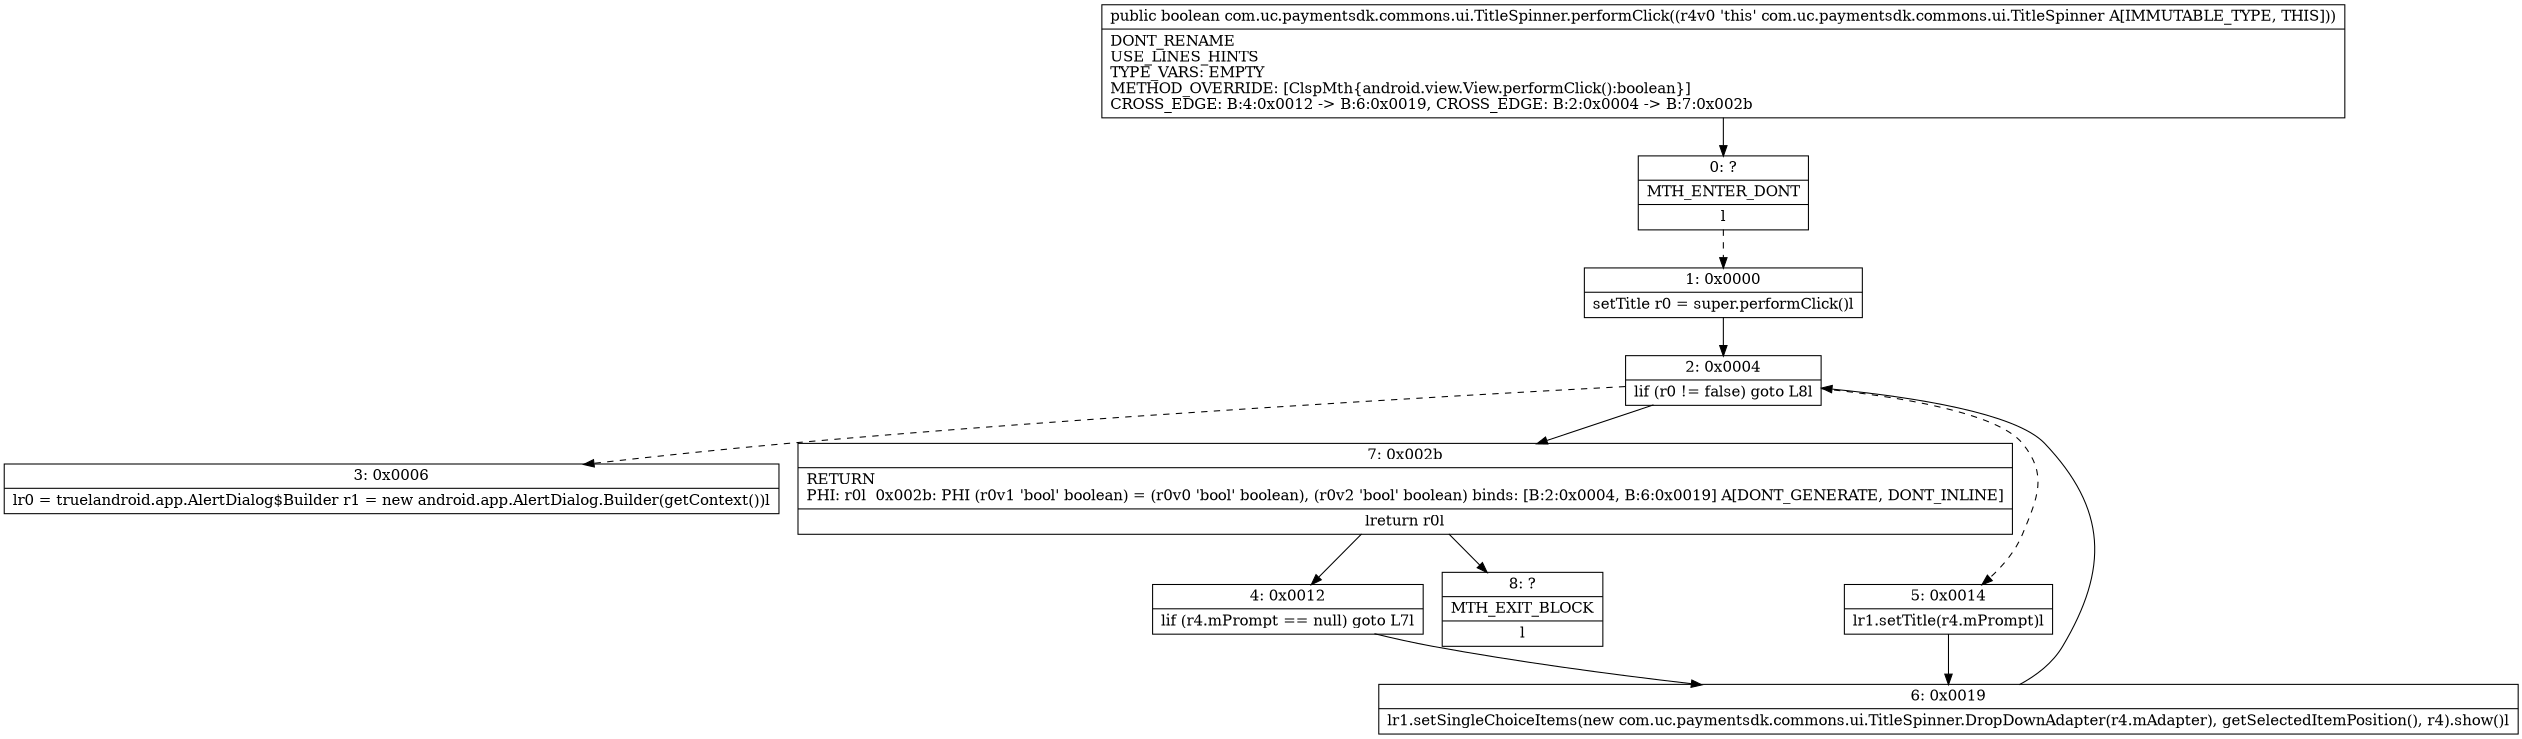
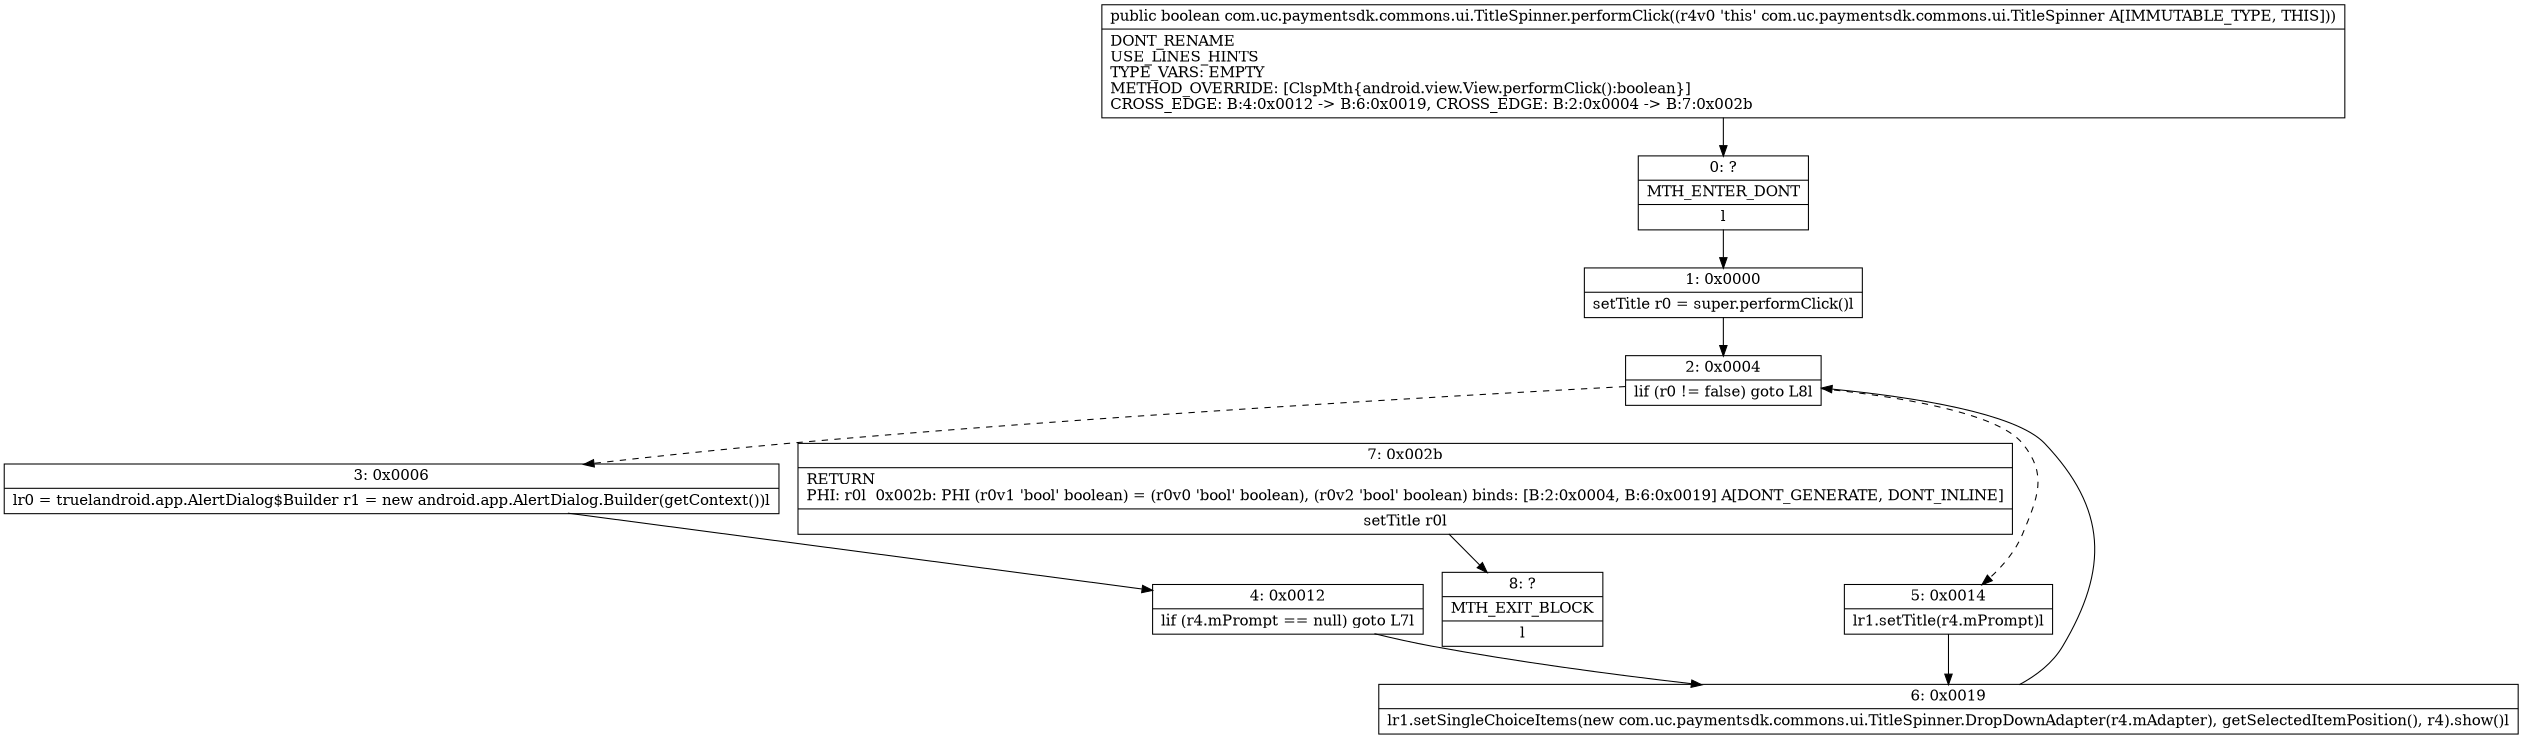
edge "0: ?" -> "1: 0x0000": style dashed -> solid
edge "2: 0x0004" -> "7: 0x002b": removed
node "7: 0x002b": text "lreturn r0l" -> "setTitle r0l"
edge "7: 0x002b" -> "4: 0x0012": now "3: 0x0006" -> "4: 0x0012"
